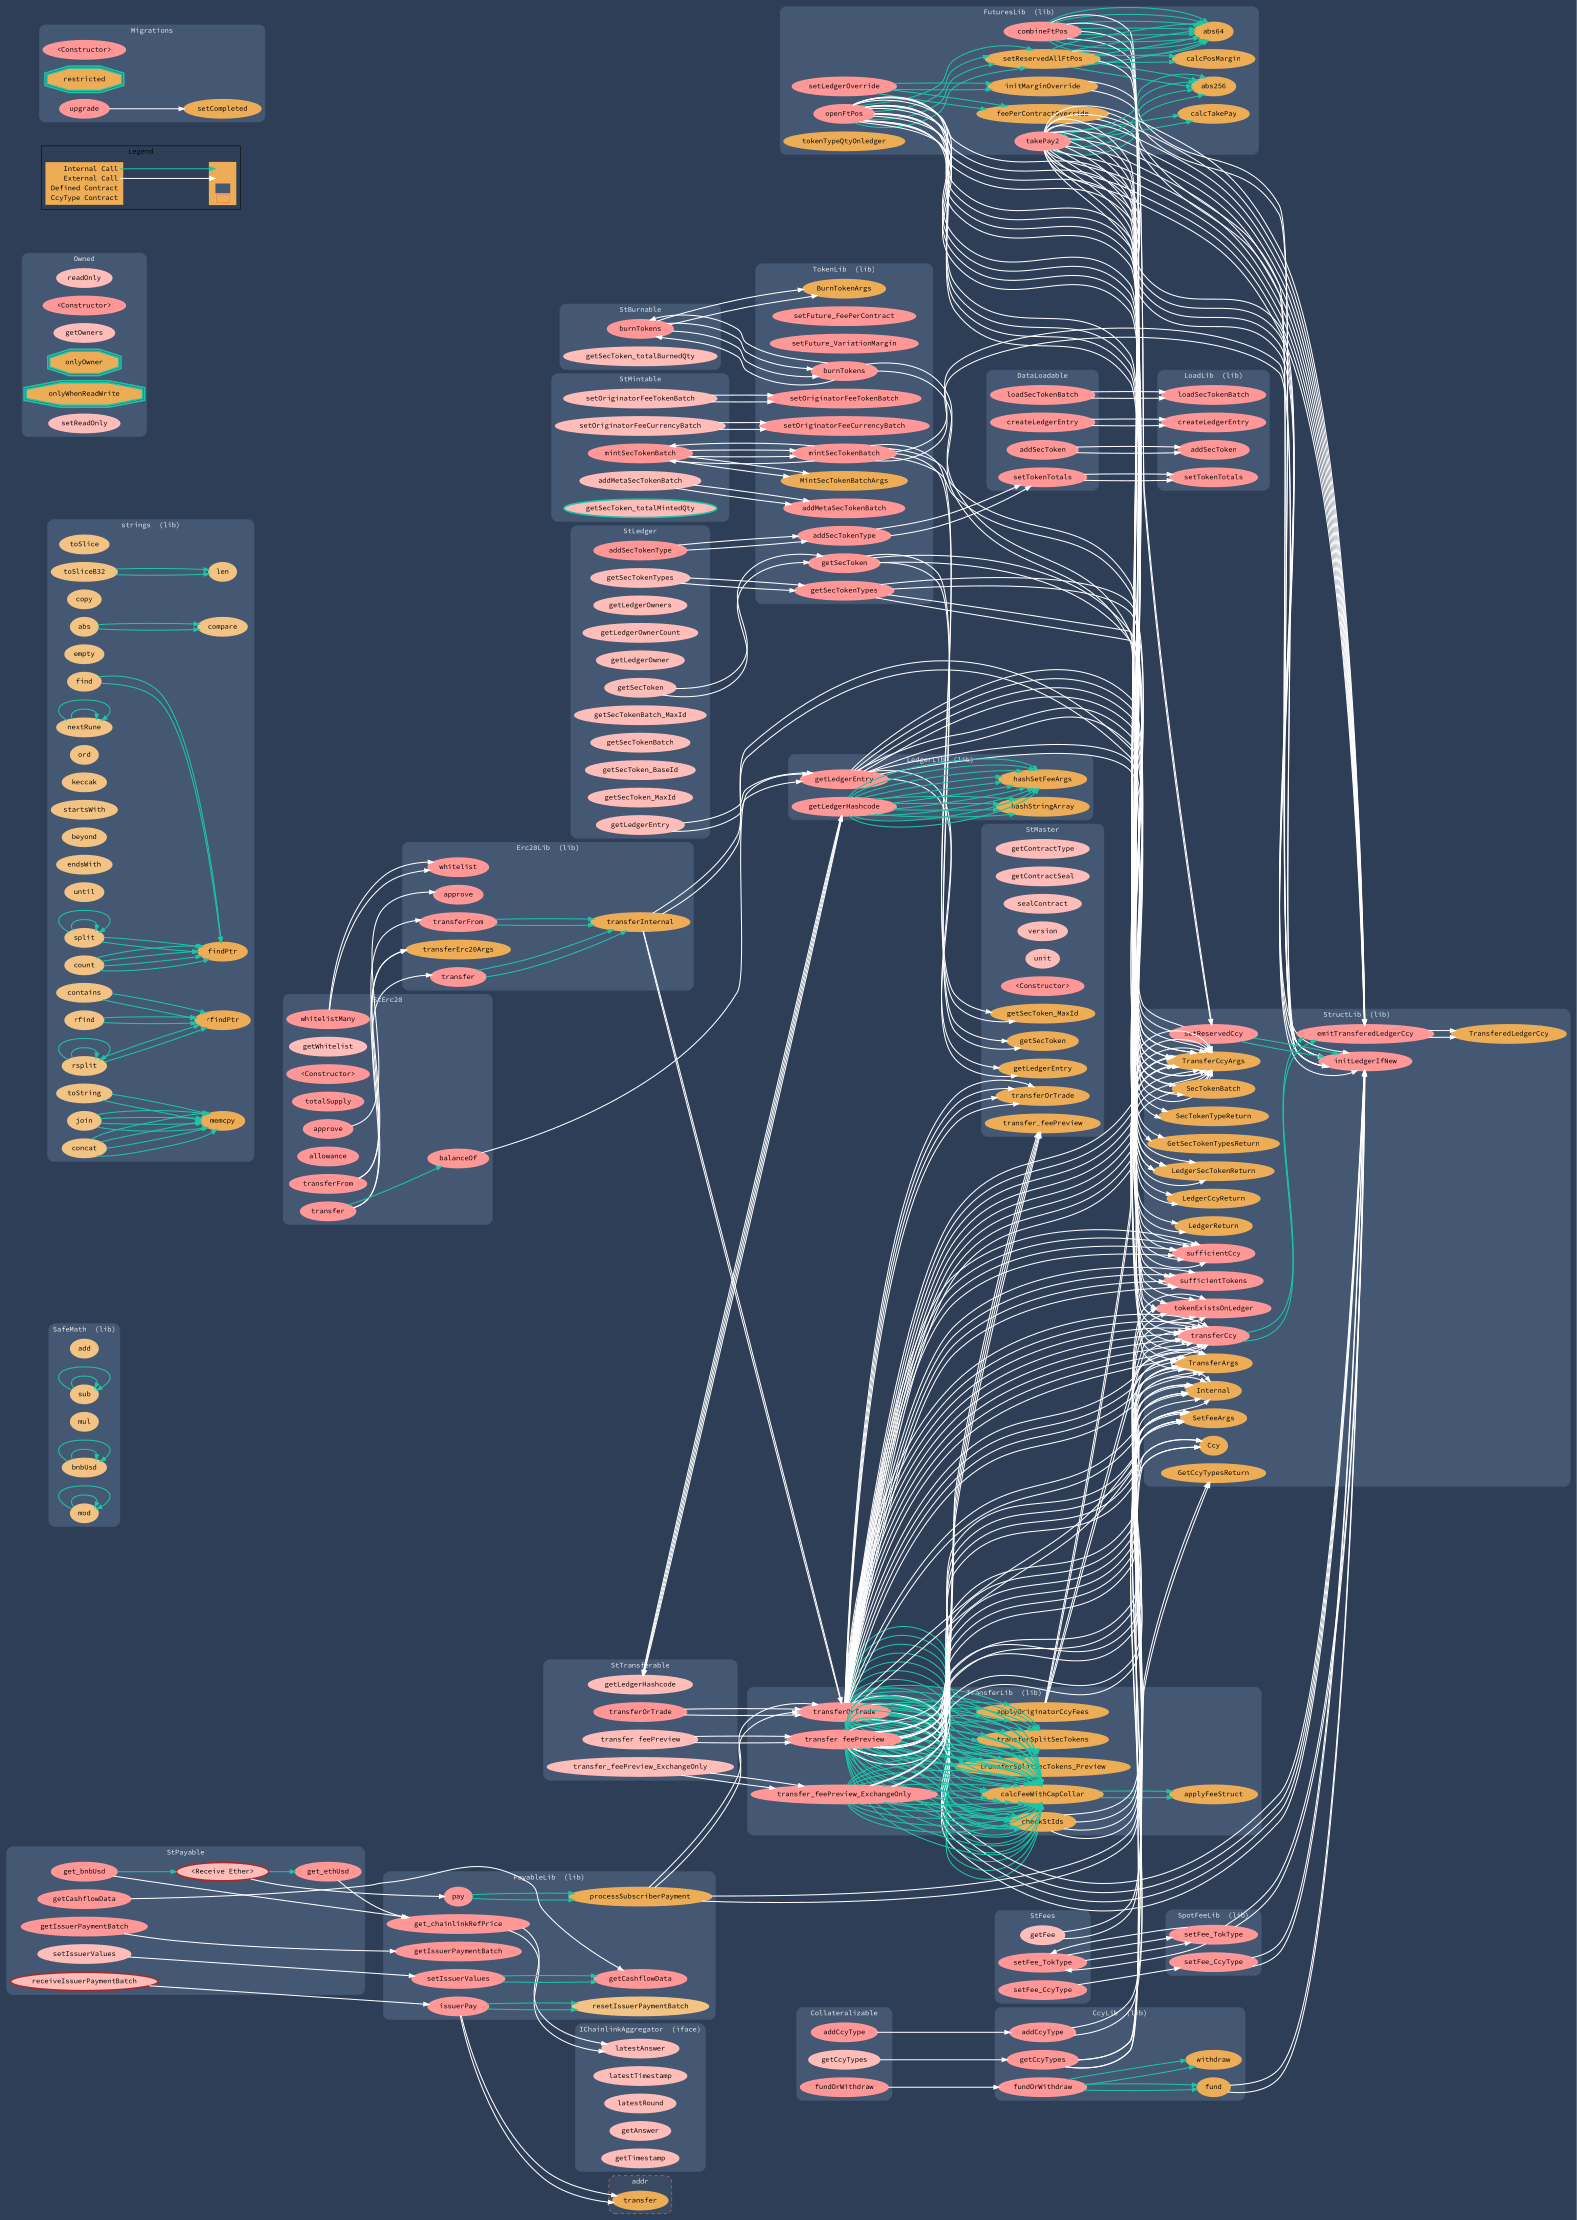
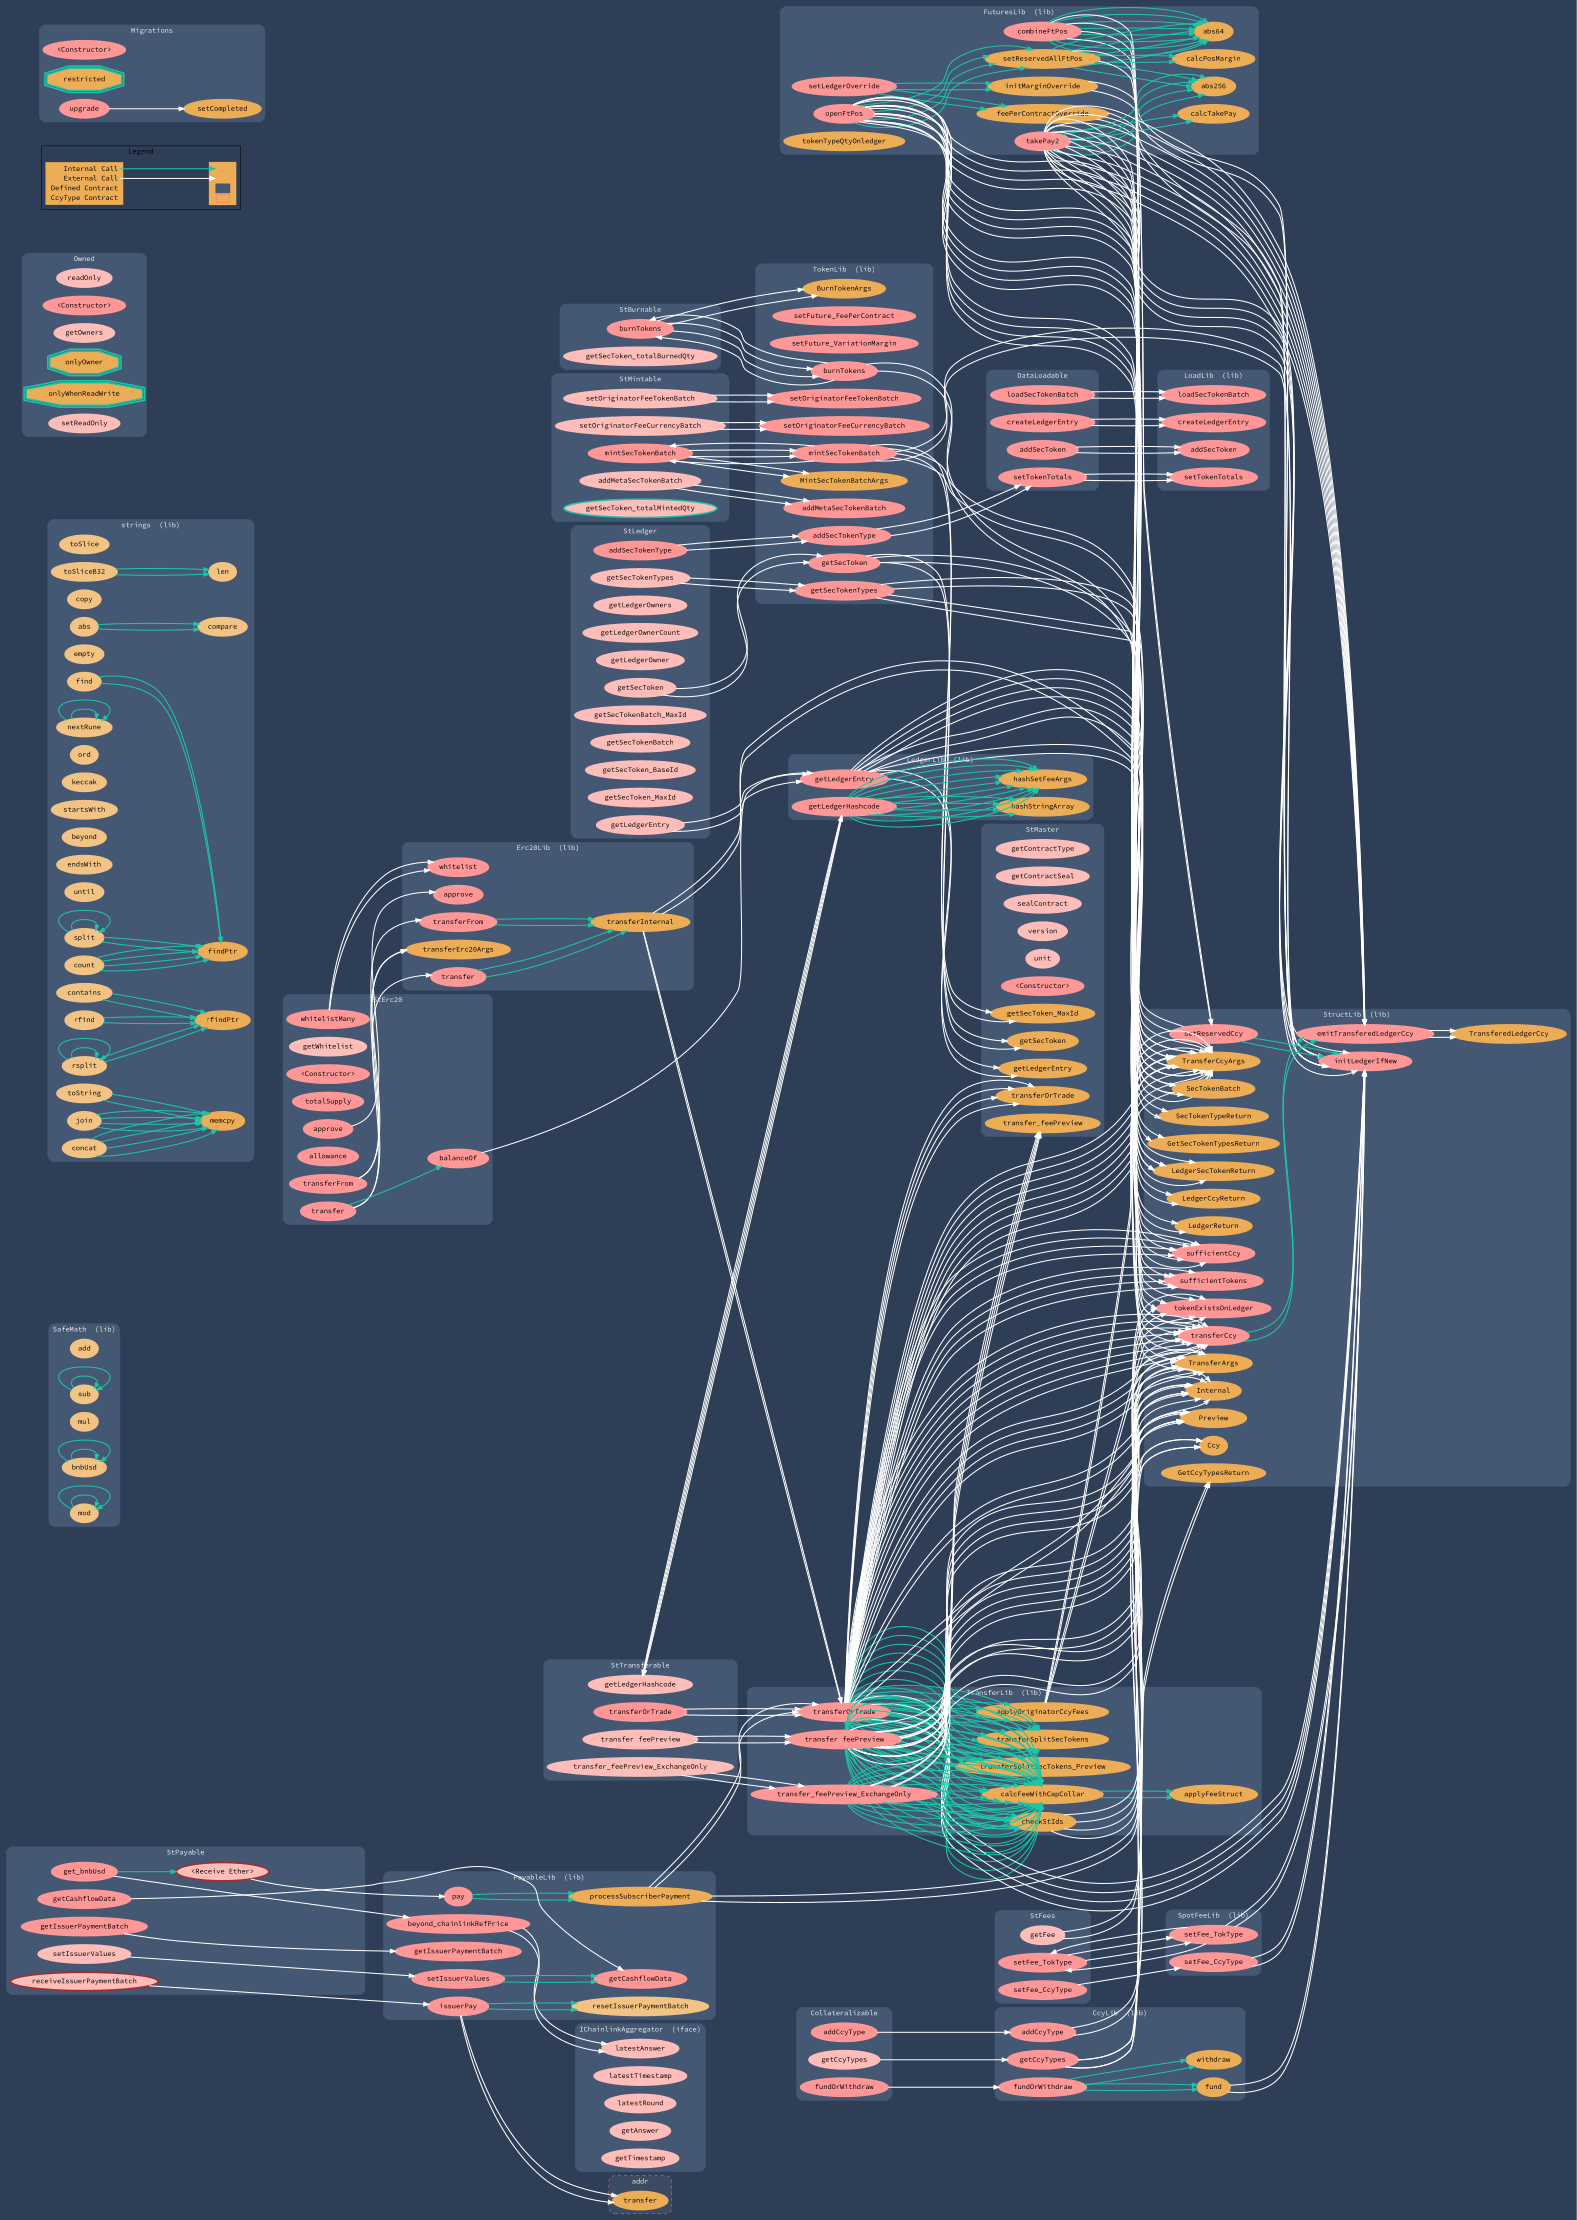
node "SetFeeArgs": label "SetFeeArgs" -> "Preview"
node "get_ethUsd": removed
node "get_chainlinkRefPrice": label "get_chainlinkRefPrice" -> "beyond_chainlinkRefPrice"
